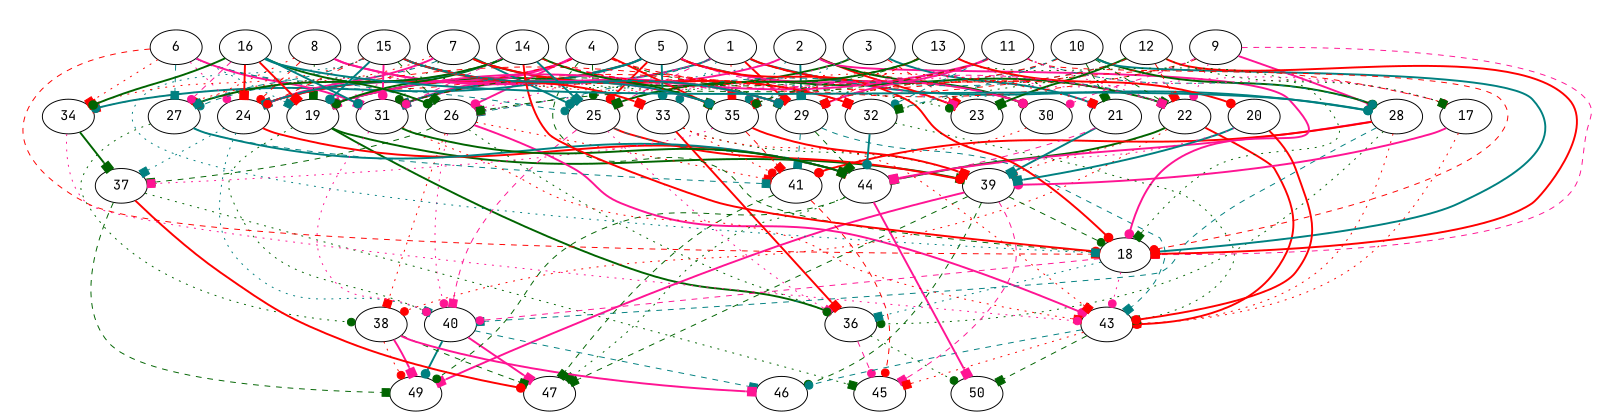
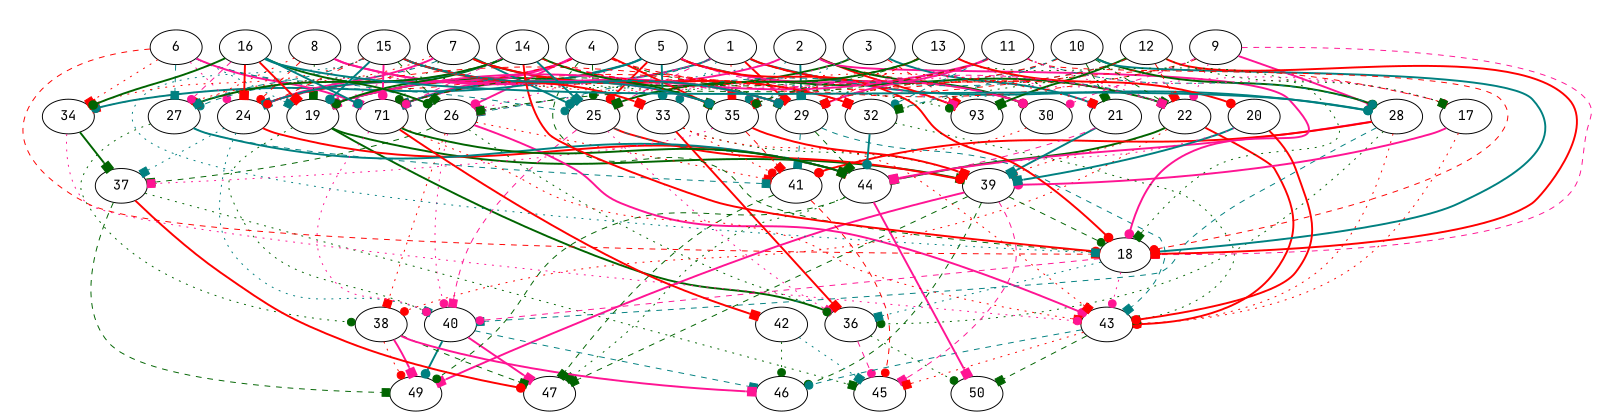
edge "5" -> "24": style bold -> dashed
node "31": label "31" -> "71"
node "23": label "23" -> "93"
node "42": added
